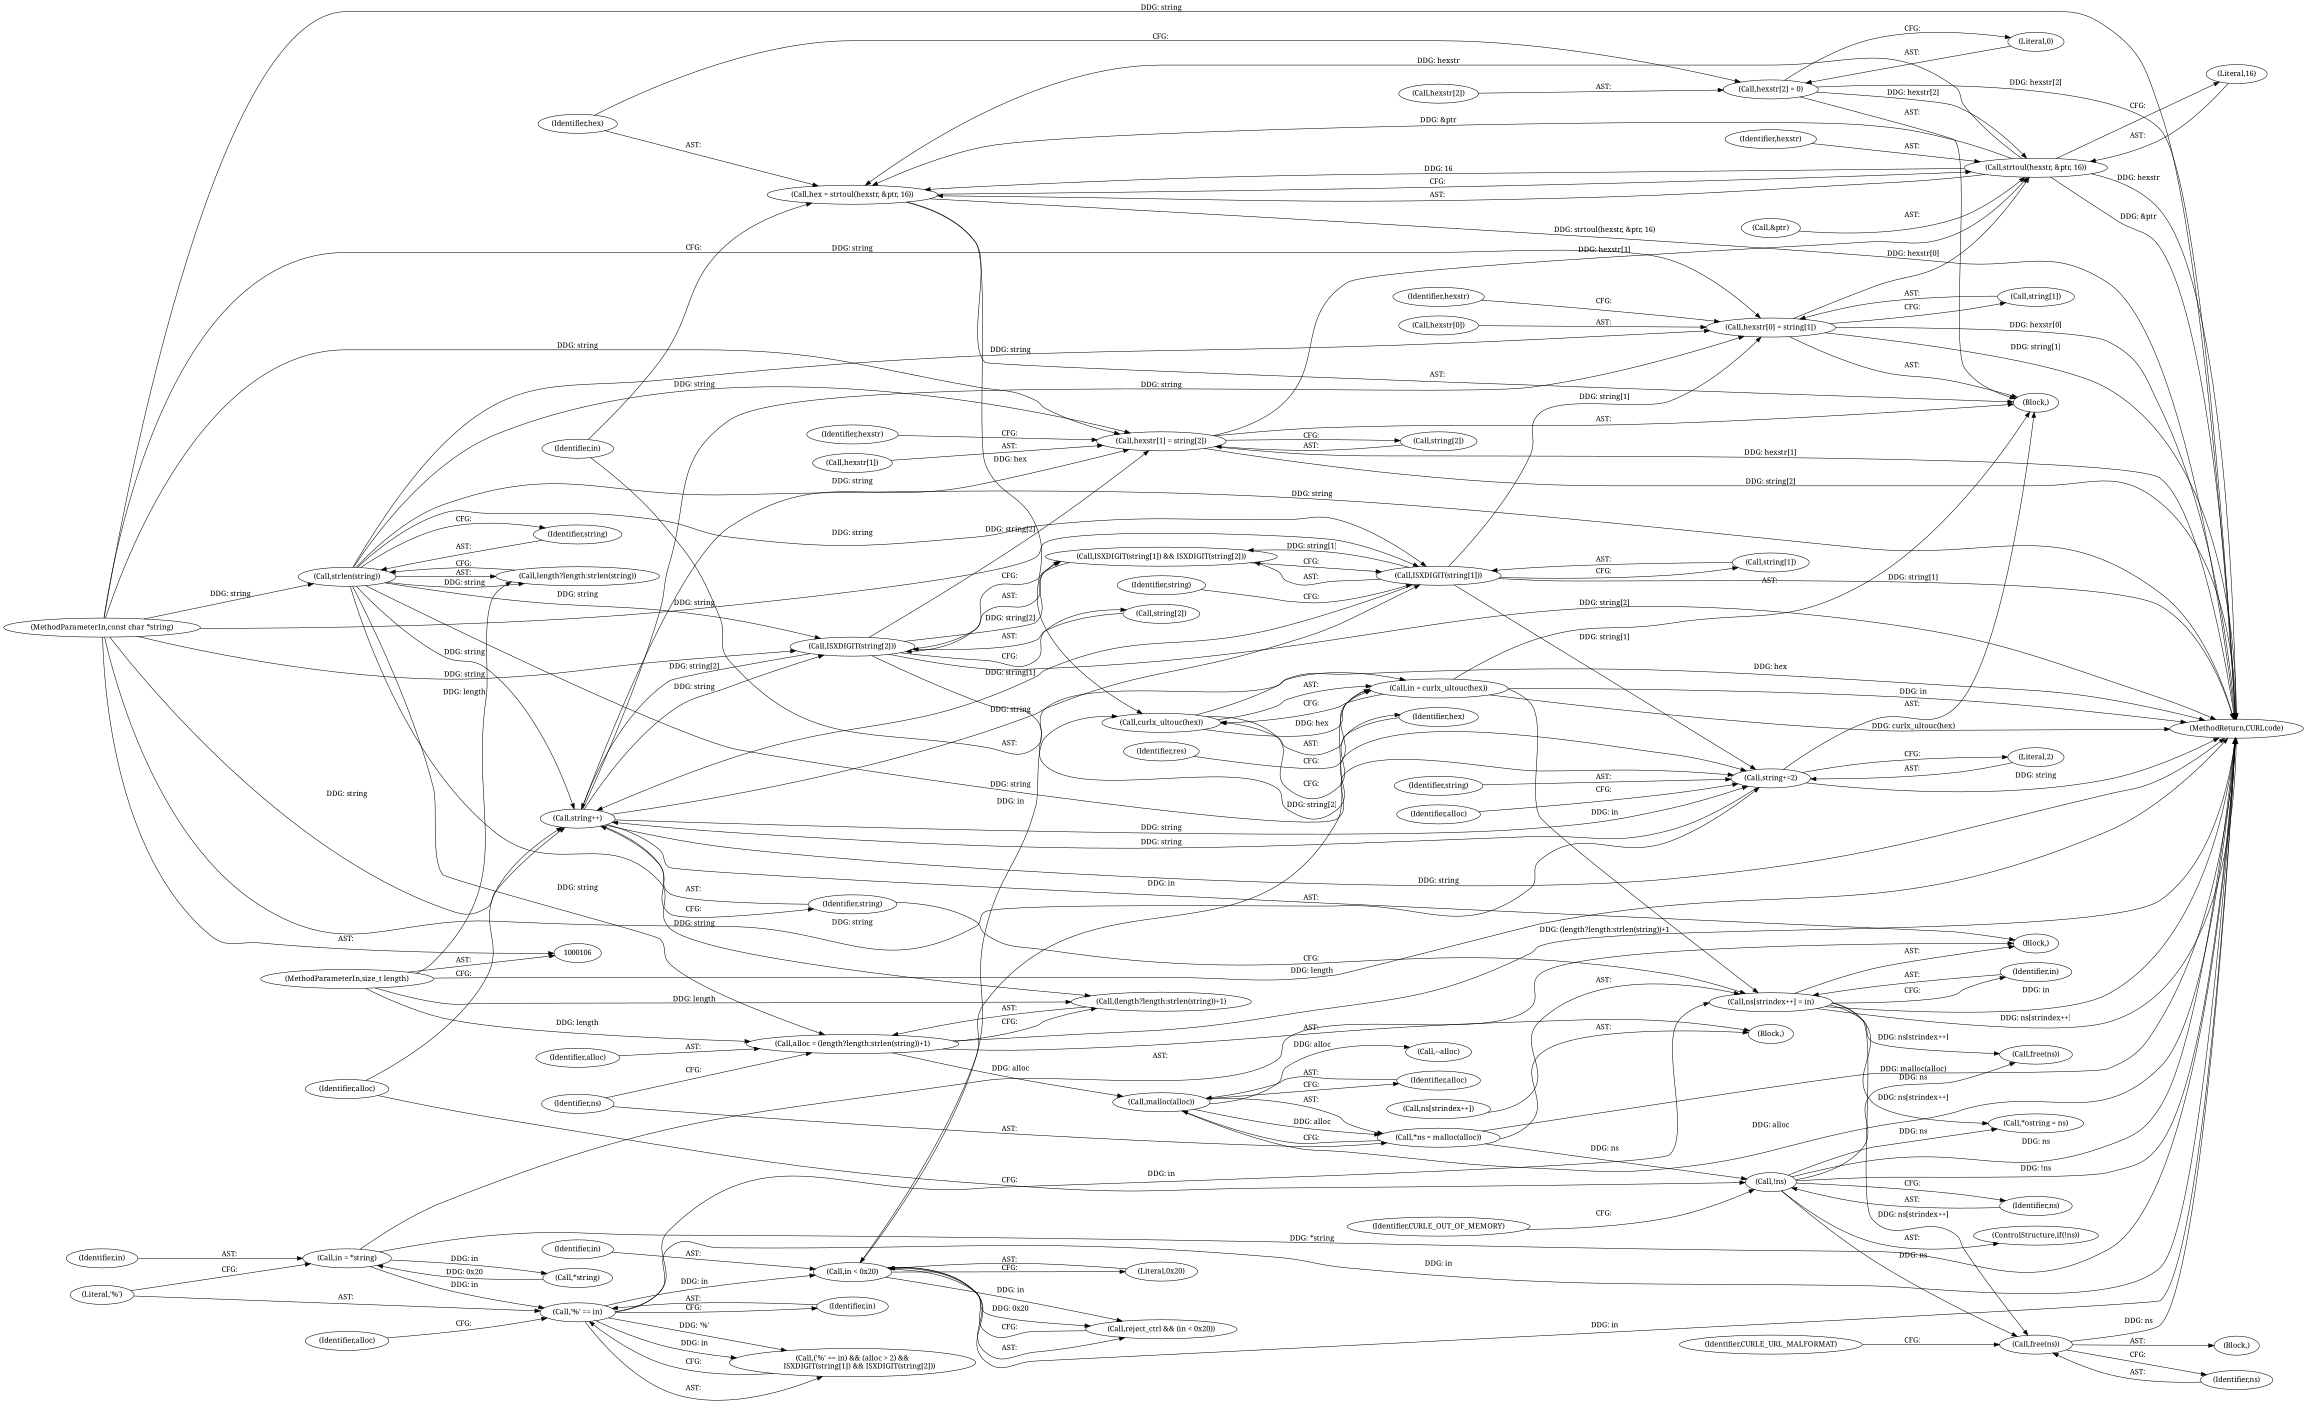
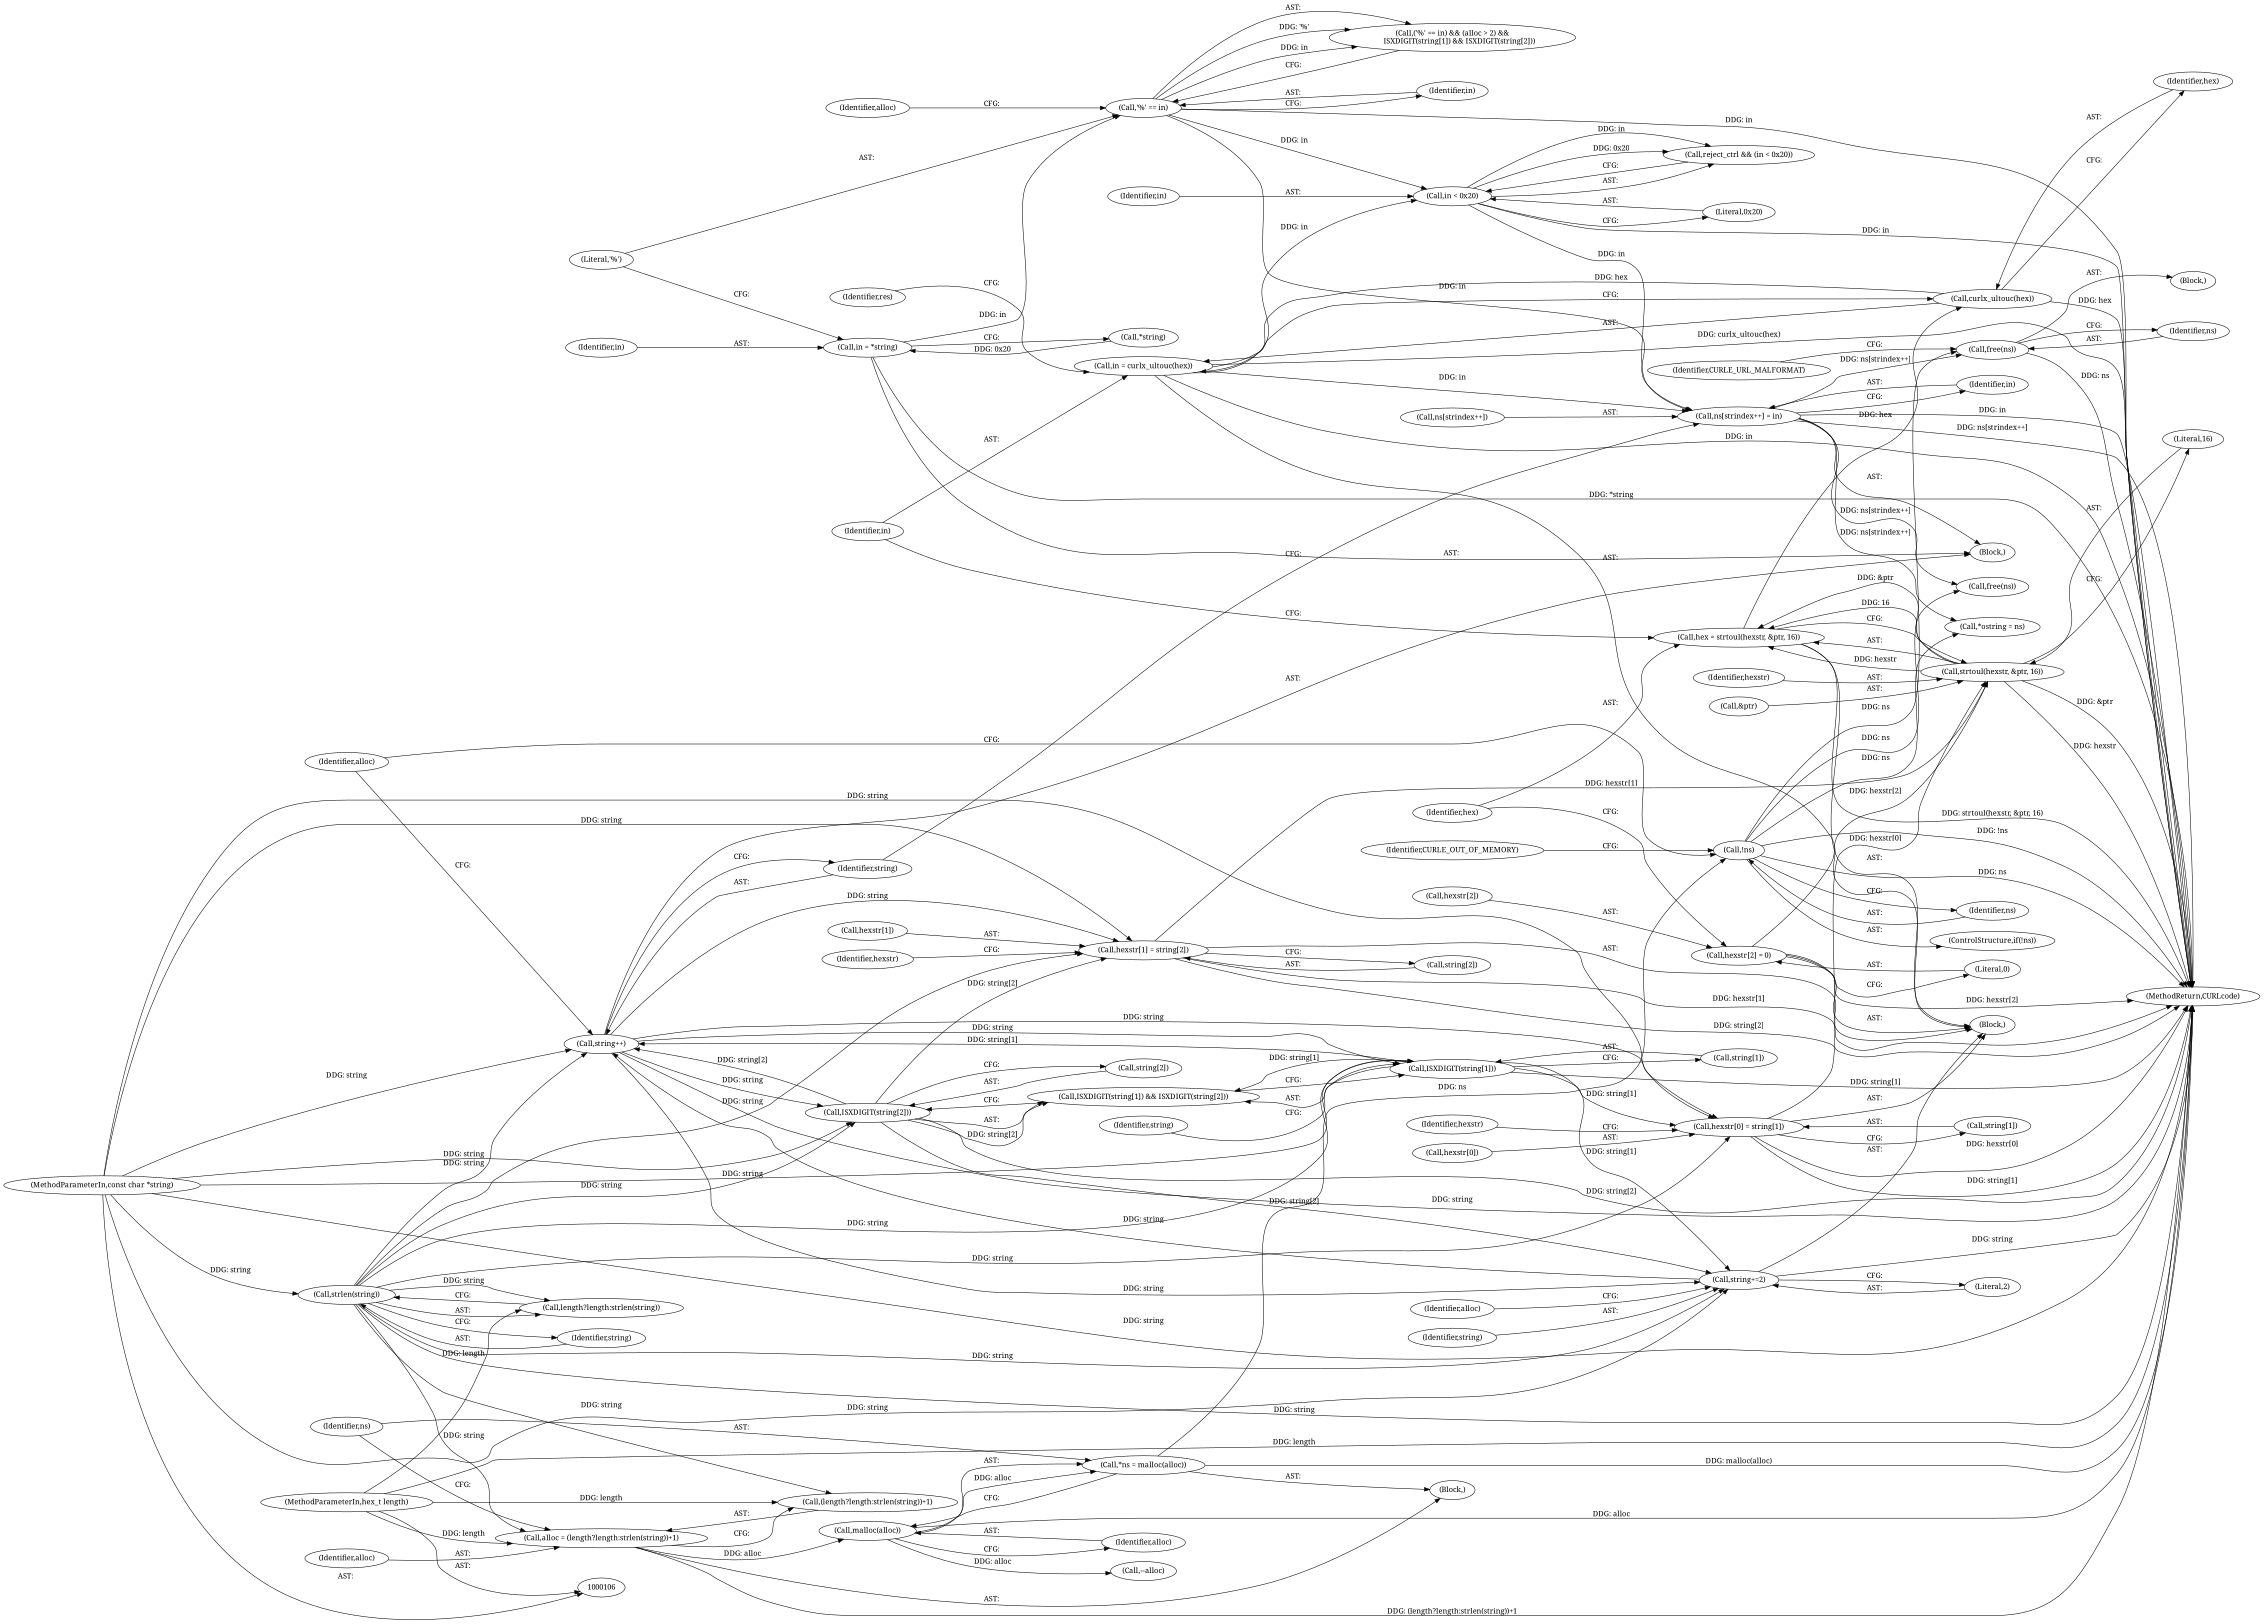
edge "(Call,in < 0x20)" -> "(Call,curlx_ultouc(hex))": now "(Call,in < 0x20)" -> "(Call,ns[strindex++] = in)"
node "(MethodParameterIn,size_t length)": label "(MethodParameterIn,size_t length)" -> "(MethodParameterIn,hex_t length)"
edge "(Call,in = *string)" -> "(Call,*string)": label "DDG: in" -> "CFG: "
